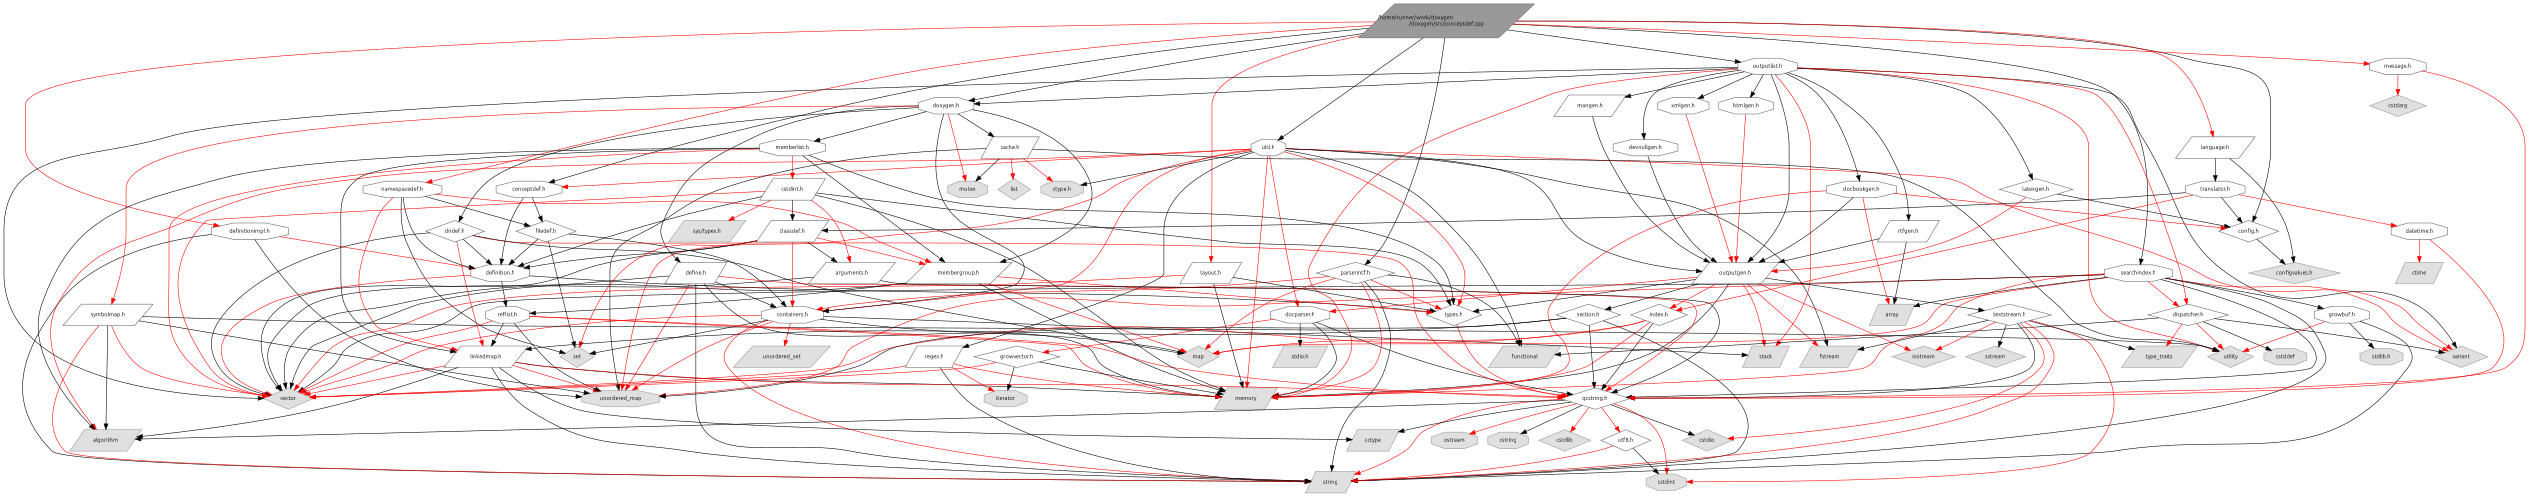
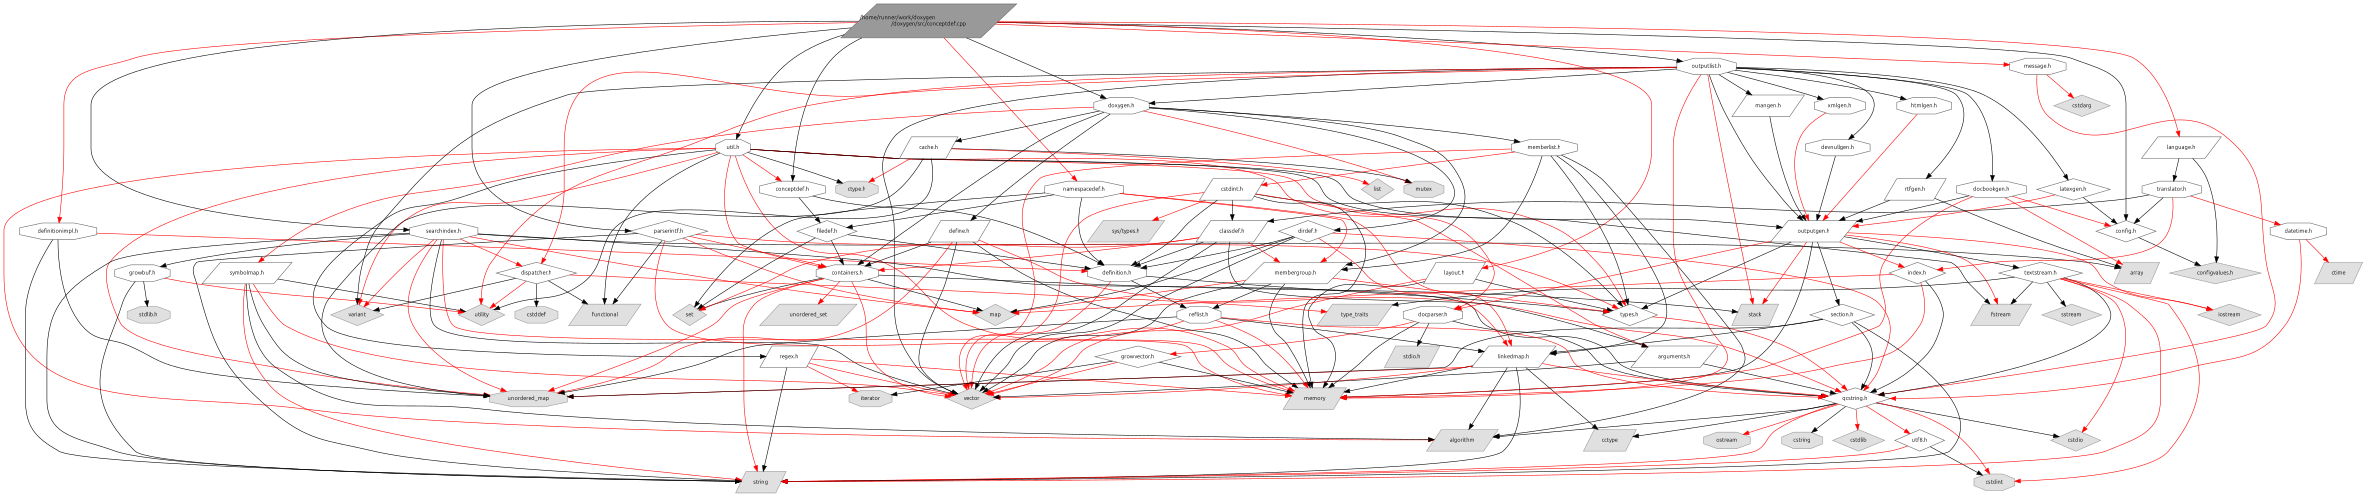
edge "index.h" -> "vector": removed
edge "define.h" -> "string": removed
